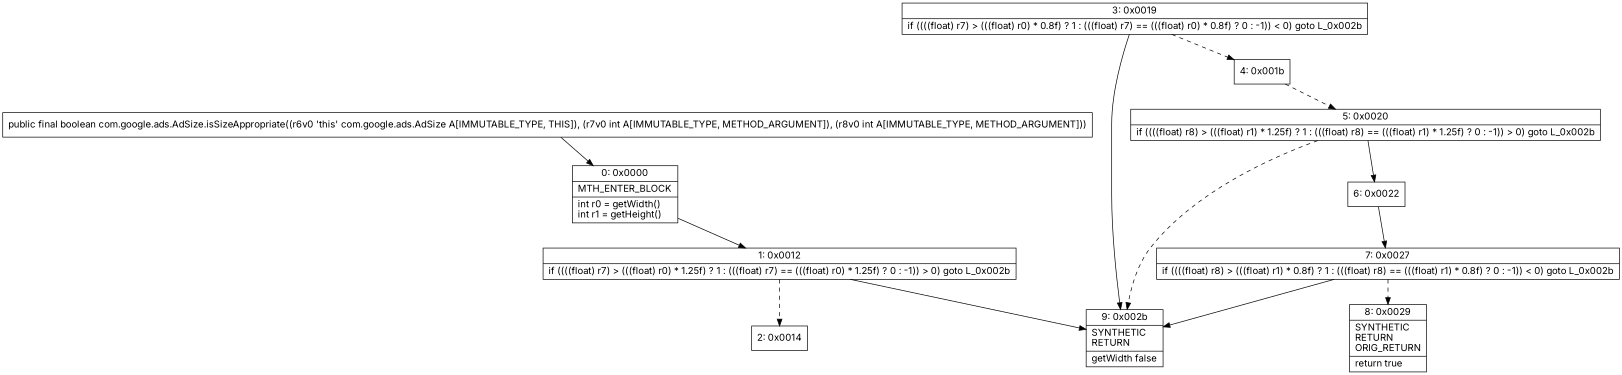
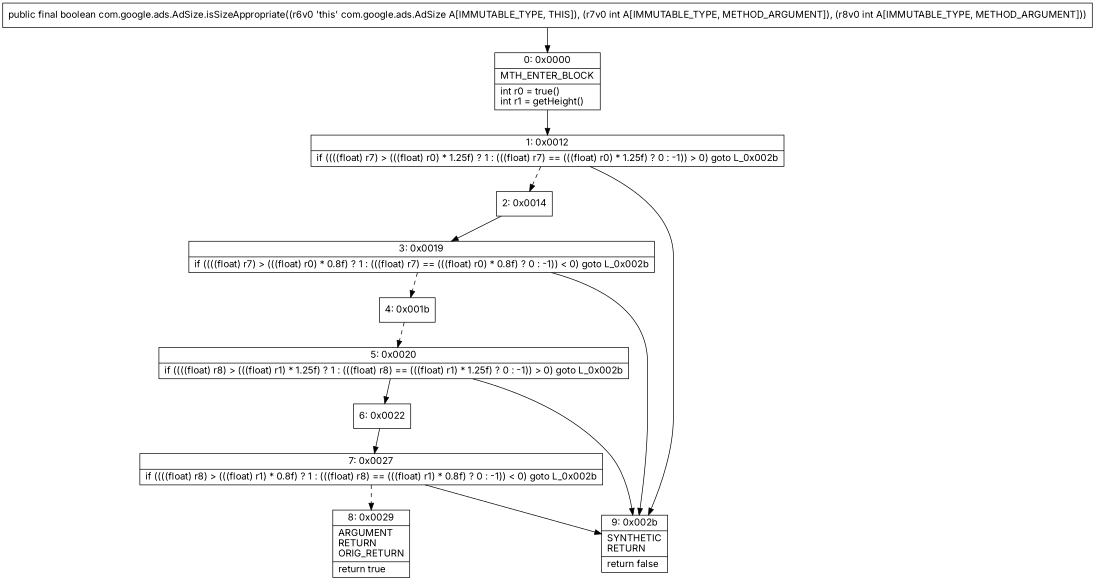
edge "5: 0x0020" -> "9: 0x002b": style dashed -> solid
node "0: 0x0000": text "int r0 = getWidth()" -> "int r0 = true()"
edge "2: 0x0014" -> "3: 0x0019": added
node "8: 0x0029": text "SYNTHETIC" -> "ARGUMENT"
node "9: 0x002b": text "getWidth false" -> "return false"
